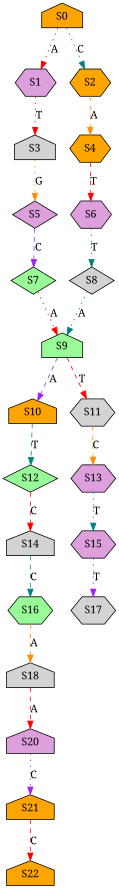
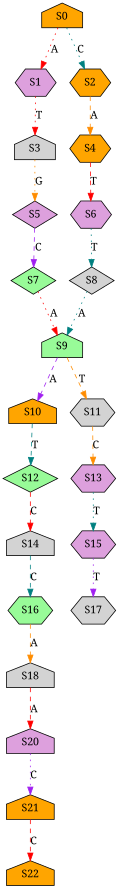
edge "S9" -> "S11": color red -> darkorange
